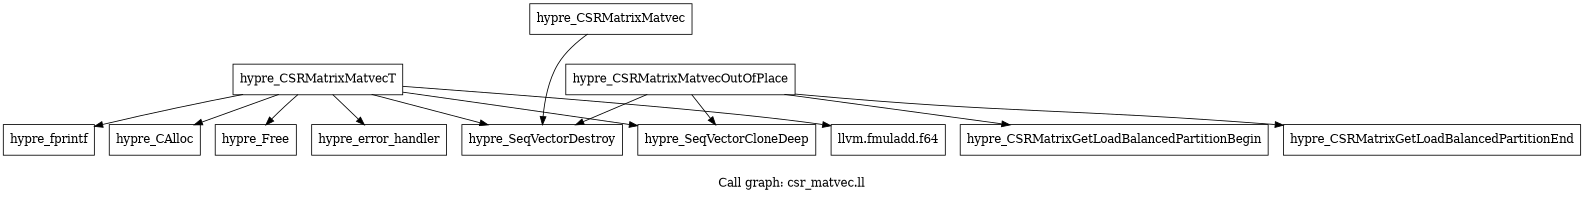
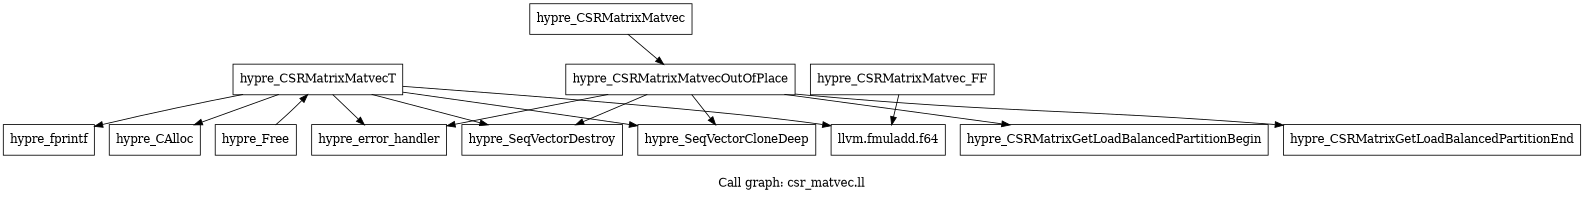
edge "hypre_CSRMatrixMatvec" -> "hypre_SeqVectorDestroy": now "hypre_CSRMatrixMatvec" -> "hypre_CSRMatrixMatvecOutOfPlace"
node "hypre_CSRMatrixMatvec_FF": added
edge "hypre_CSRMatrixMatvecT" -> "hypre_Free": reversed
edge "hypre_CSRMatrixMatvecOutOfPlace" -> "hypre_error_handler": added
